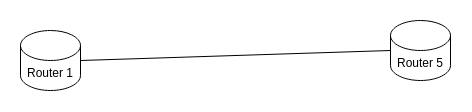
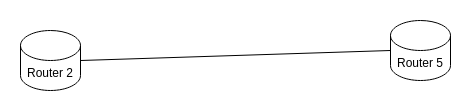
node "Router 1": label "Router 1" -> "Router 2"
